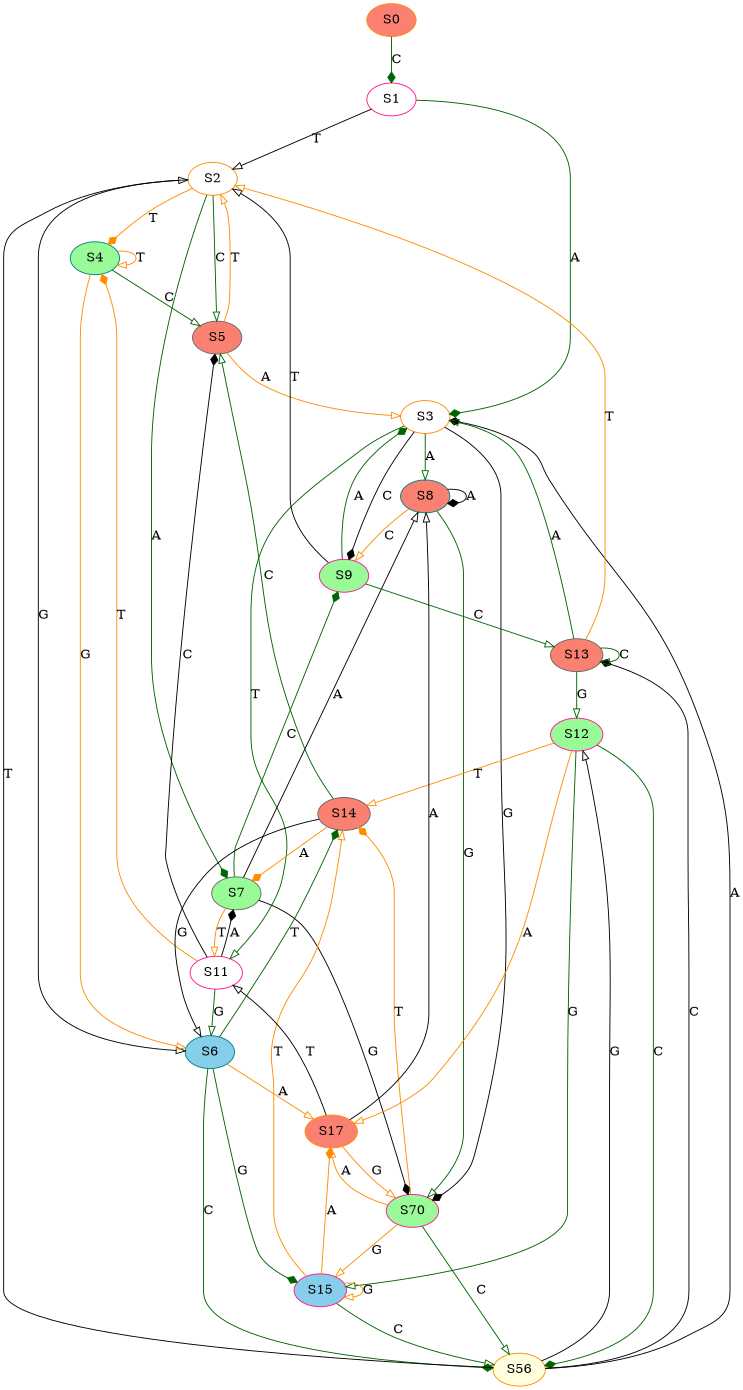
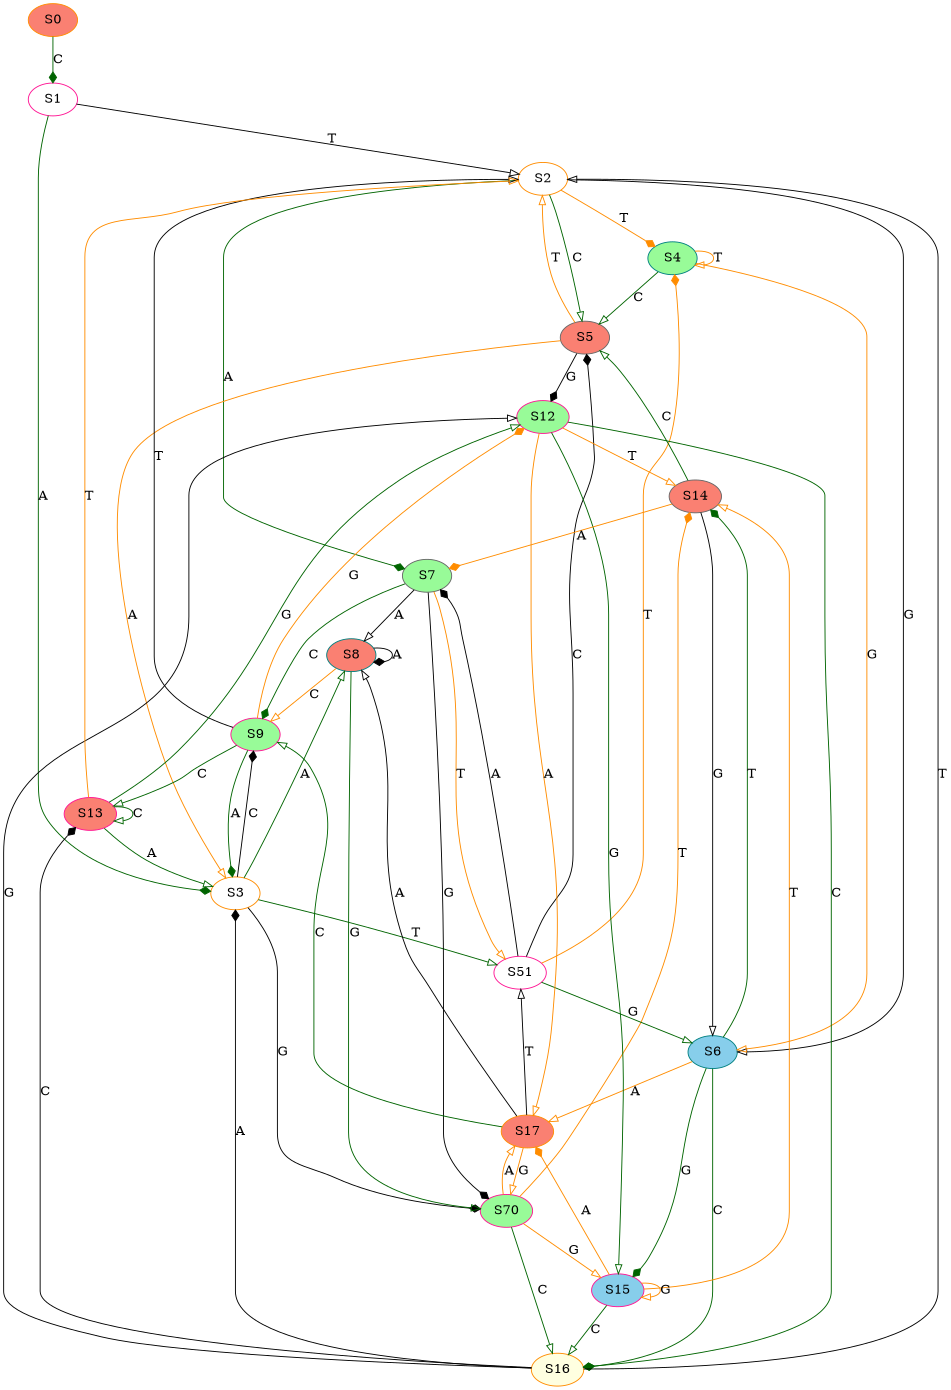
edge "S5" -> "S12": added, label "G"
edge "S9" -> "S12": added, label "G"
node "S13": color gray40 -> deeppink
node "S11": label "S11" -> "S51"
edge "S17" -> "S9": added, label "C"
node "S56": label "S56" -> "S16"
